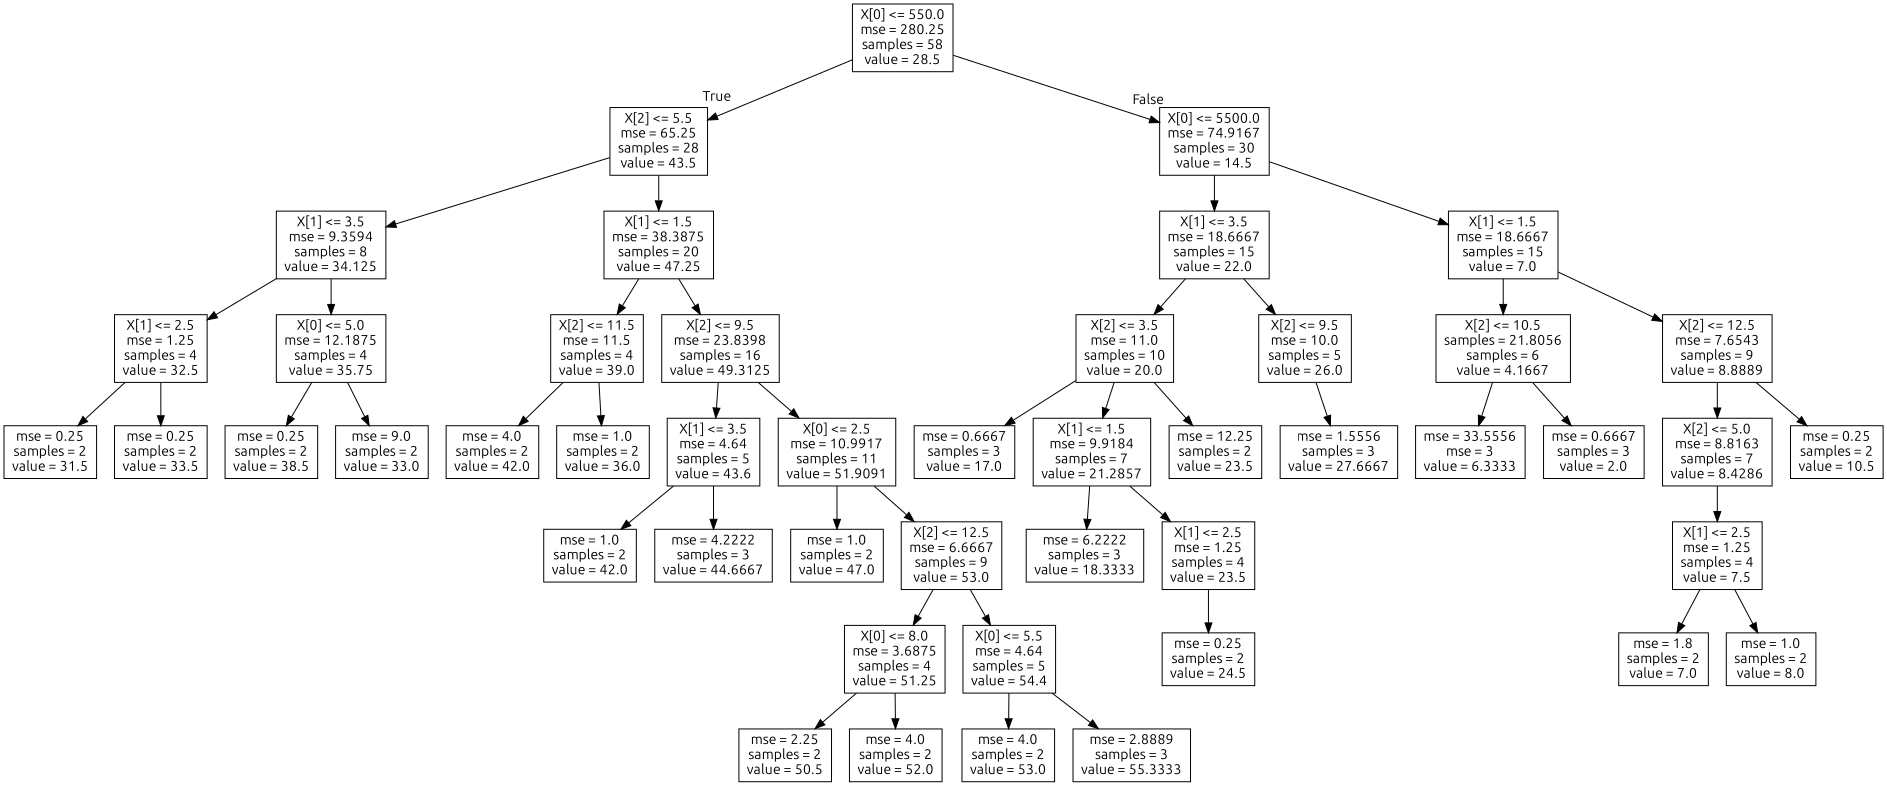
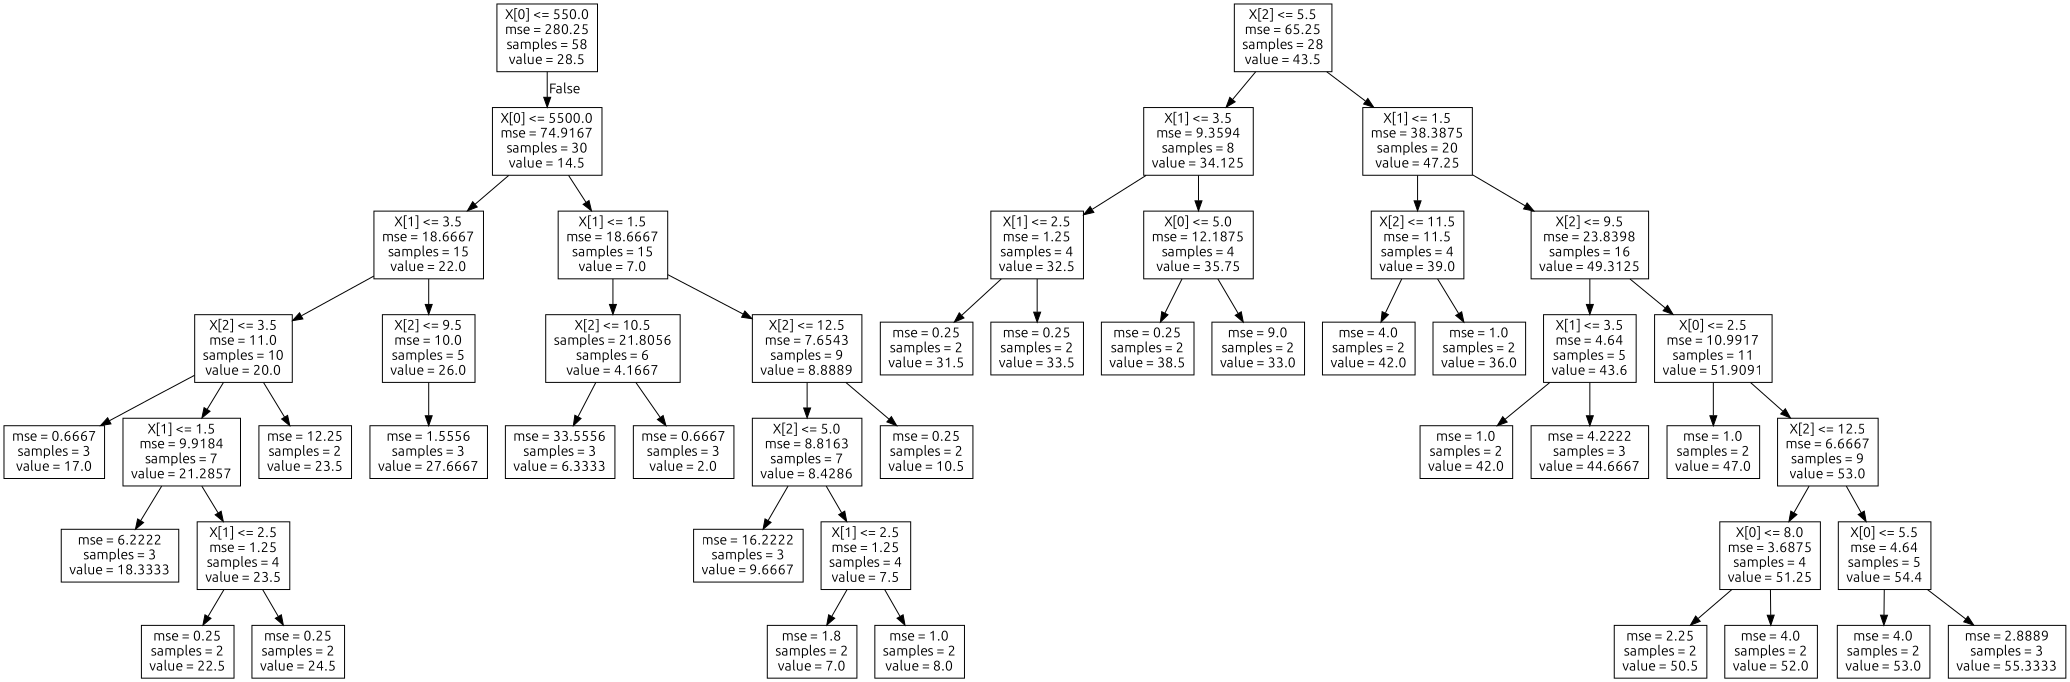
edge "X[0] <= 550.0 mse = 280.25 samples = 58 value = 28.5" -> "X[2] <= 5.5 mse = 65.25 samples = 28 value = 43.5": removed
node "mse = 33.5556 mse = 3 value = 6.3333": label "mse = 33.5556 mse = 3 value = 6.3333" -> "mse = 33.5556 samples = 3 value = 6.3333"
node "mse = 16.2222 samples = 3 value = 9.6667": added
node "mse = 0.25 samples = 2 value = 22.5": added
